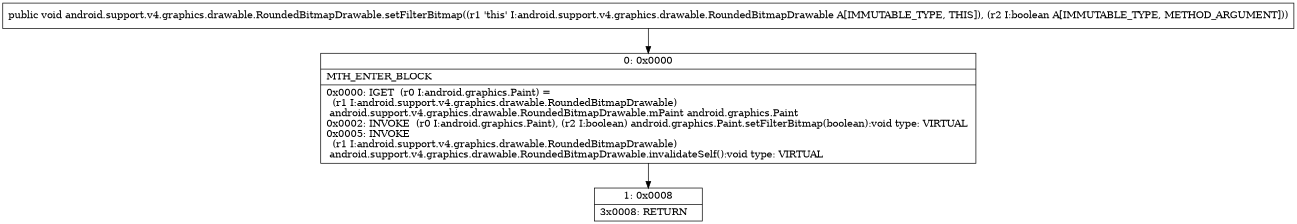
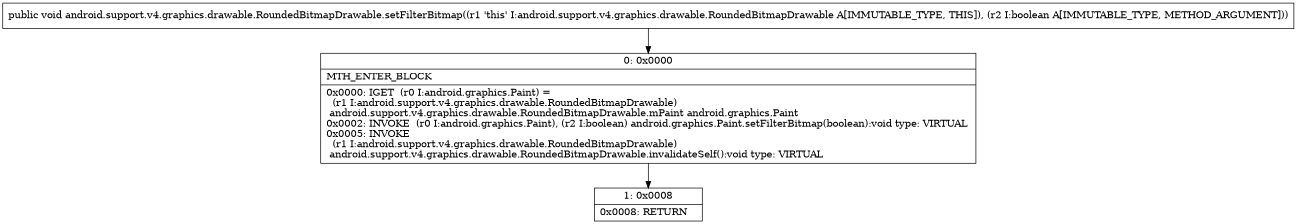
node "1: 0x0008": text "3x0008: RETURN" -> "0x0008: RETURN"
